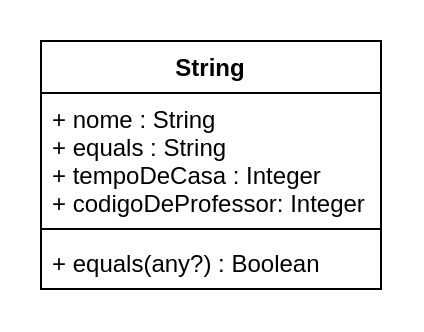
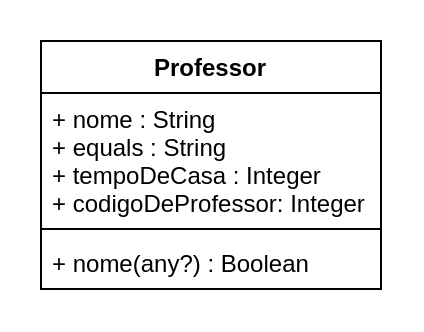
node "String": label "String" -> "Professor"
node "+ equals(any?) : Boolean": label "+ equals(any?) : Boolean" -> "+ nome(any?) : Boolean"
